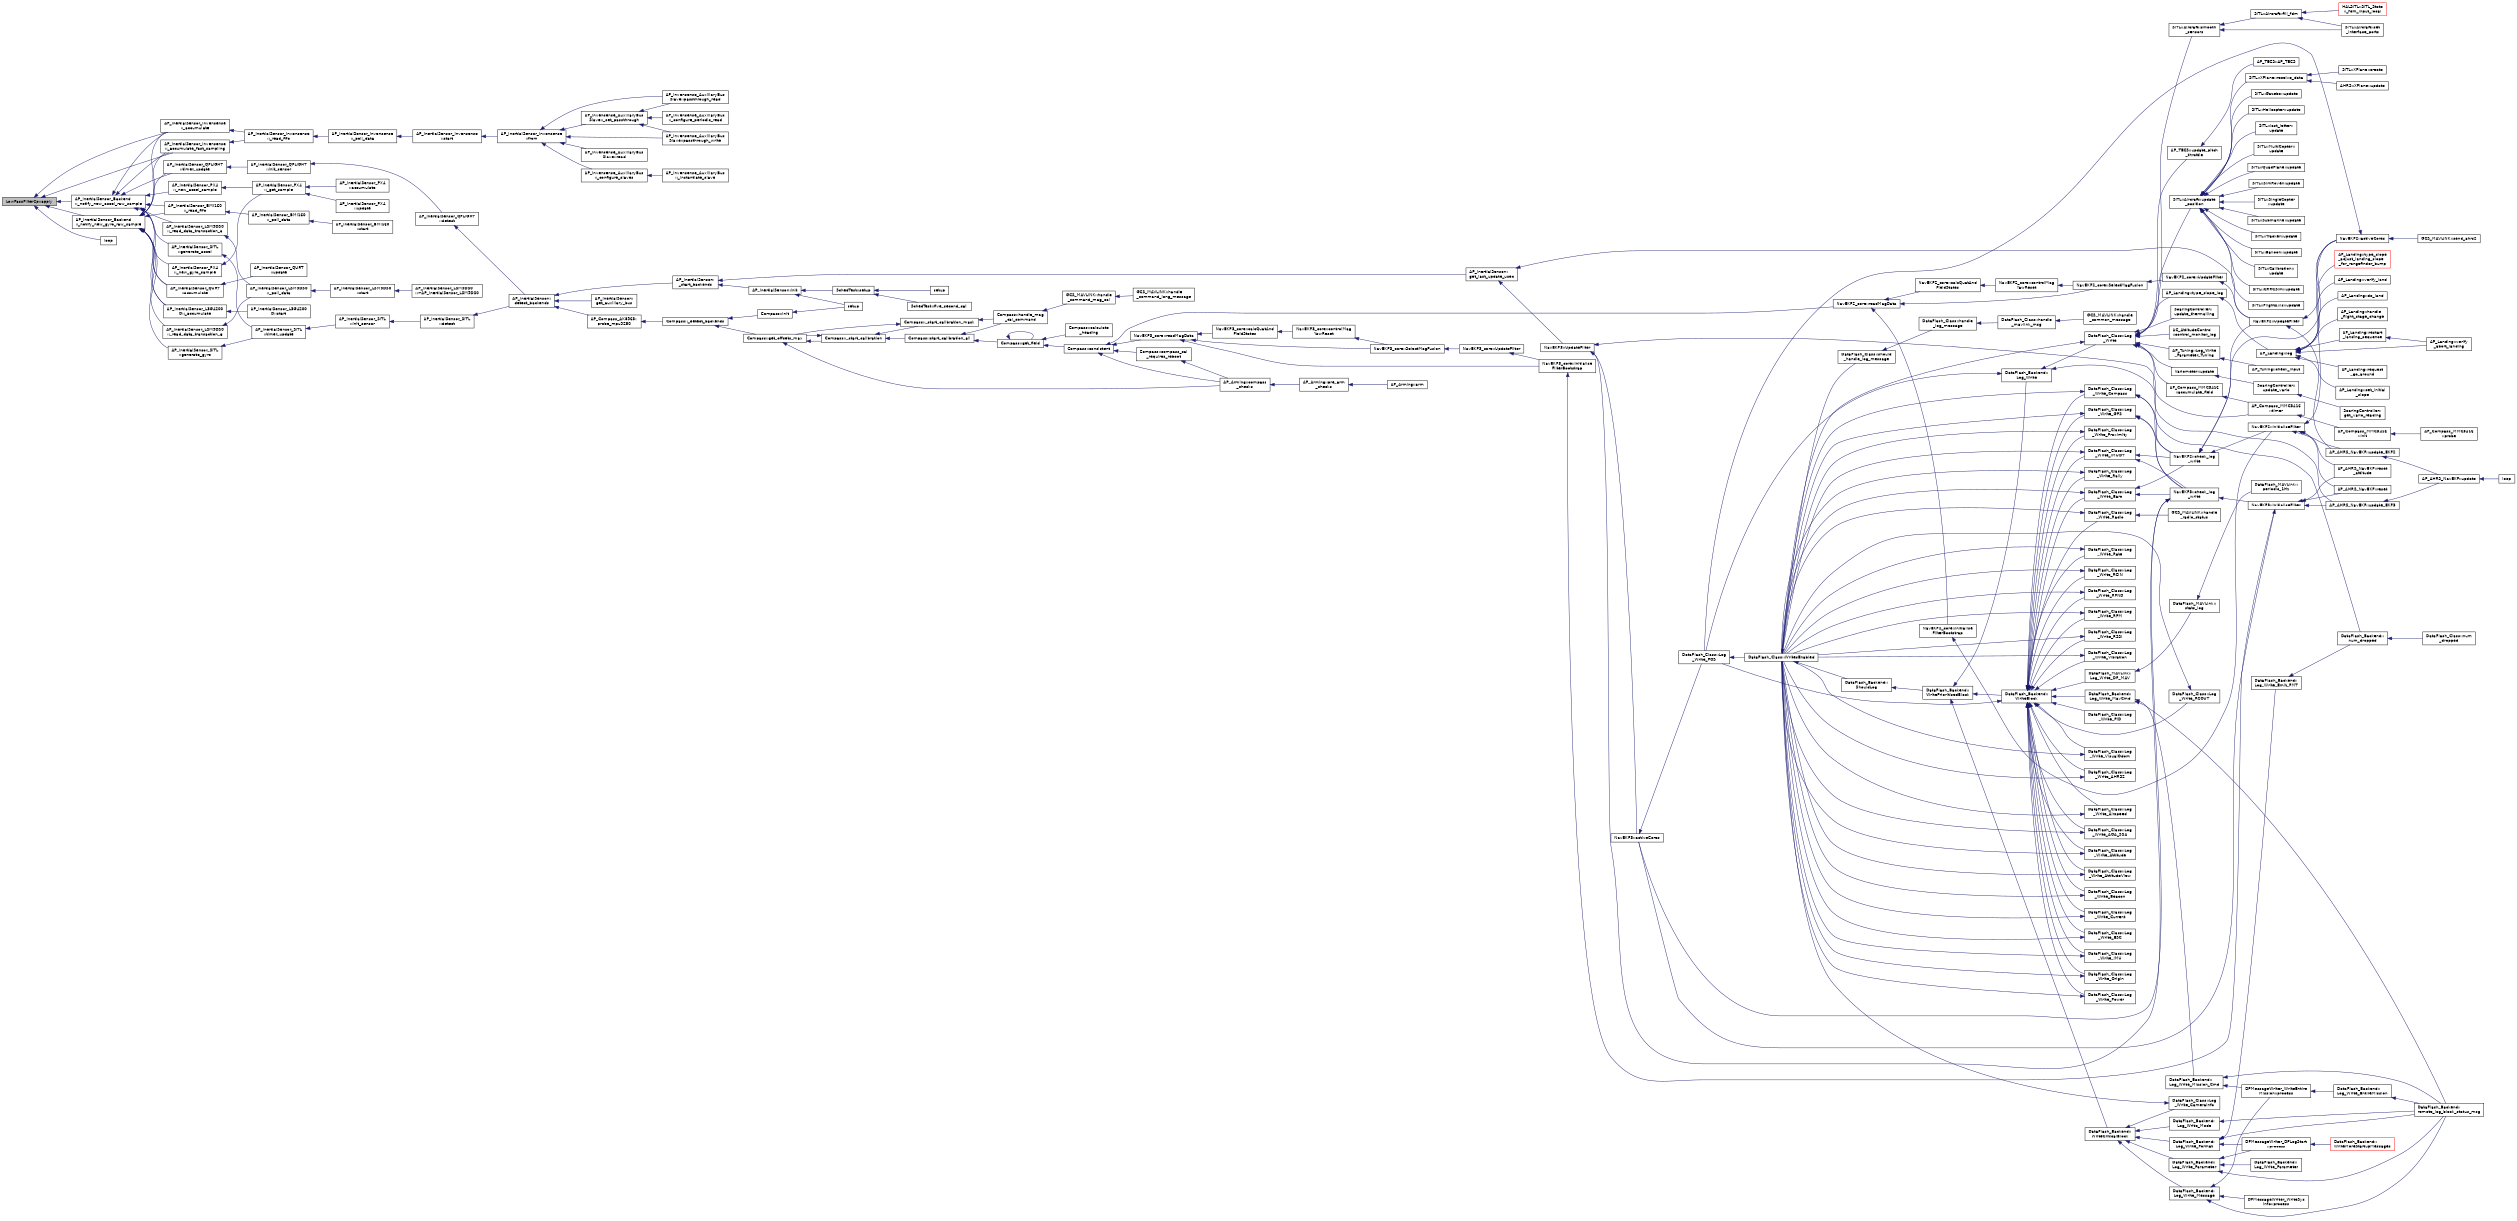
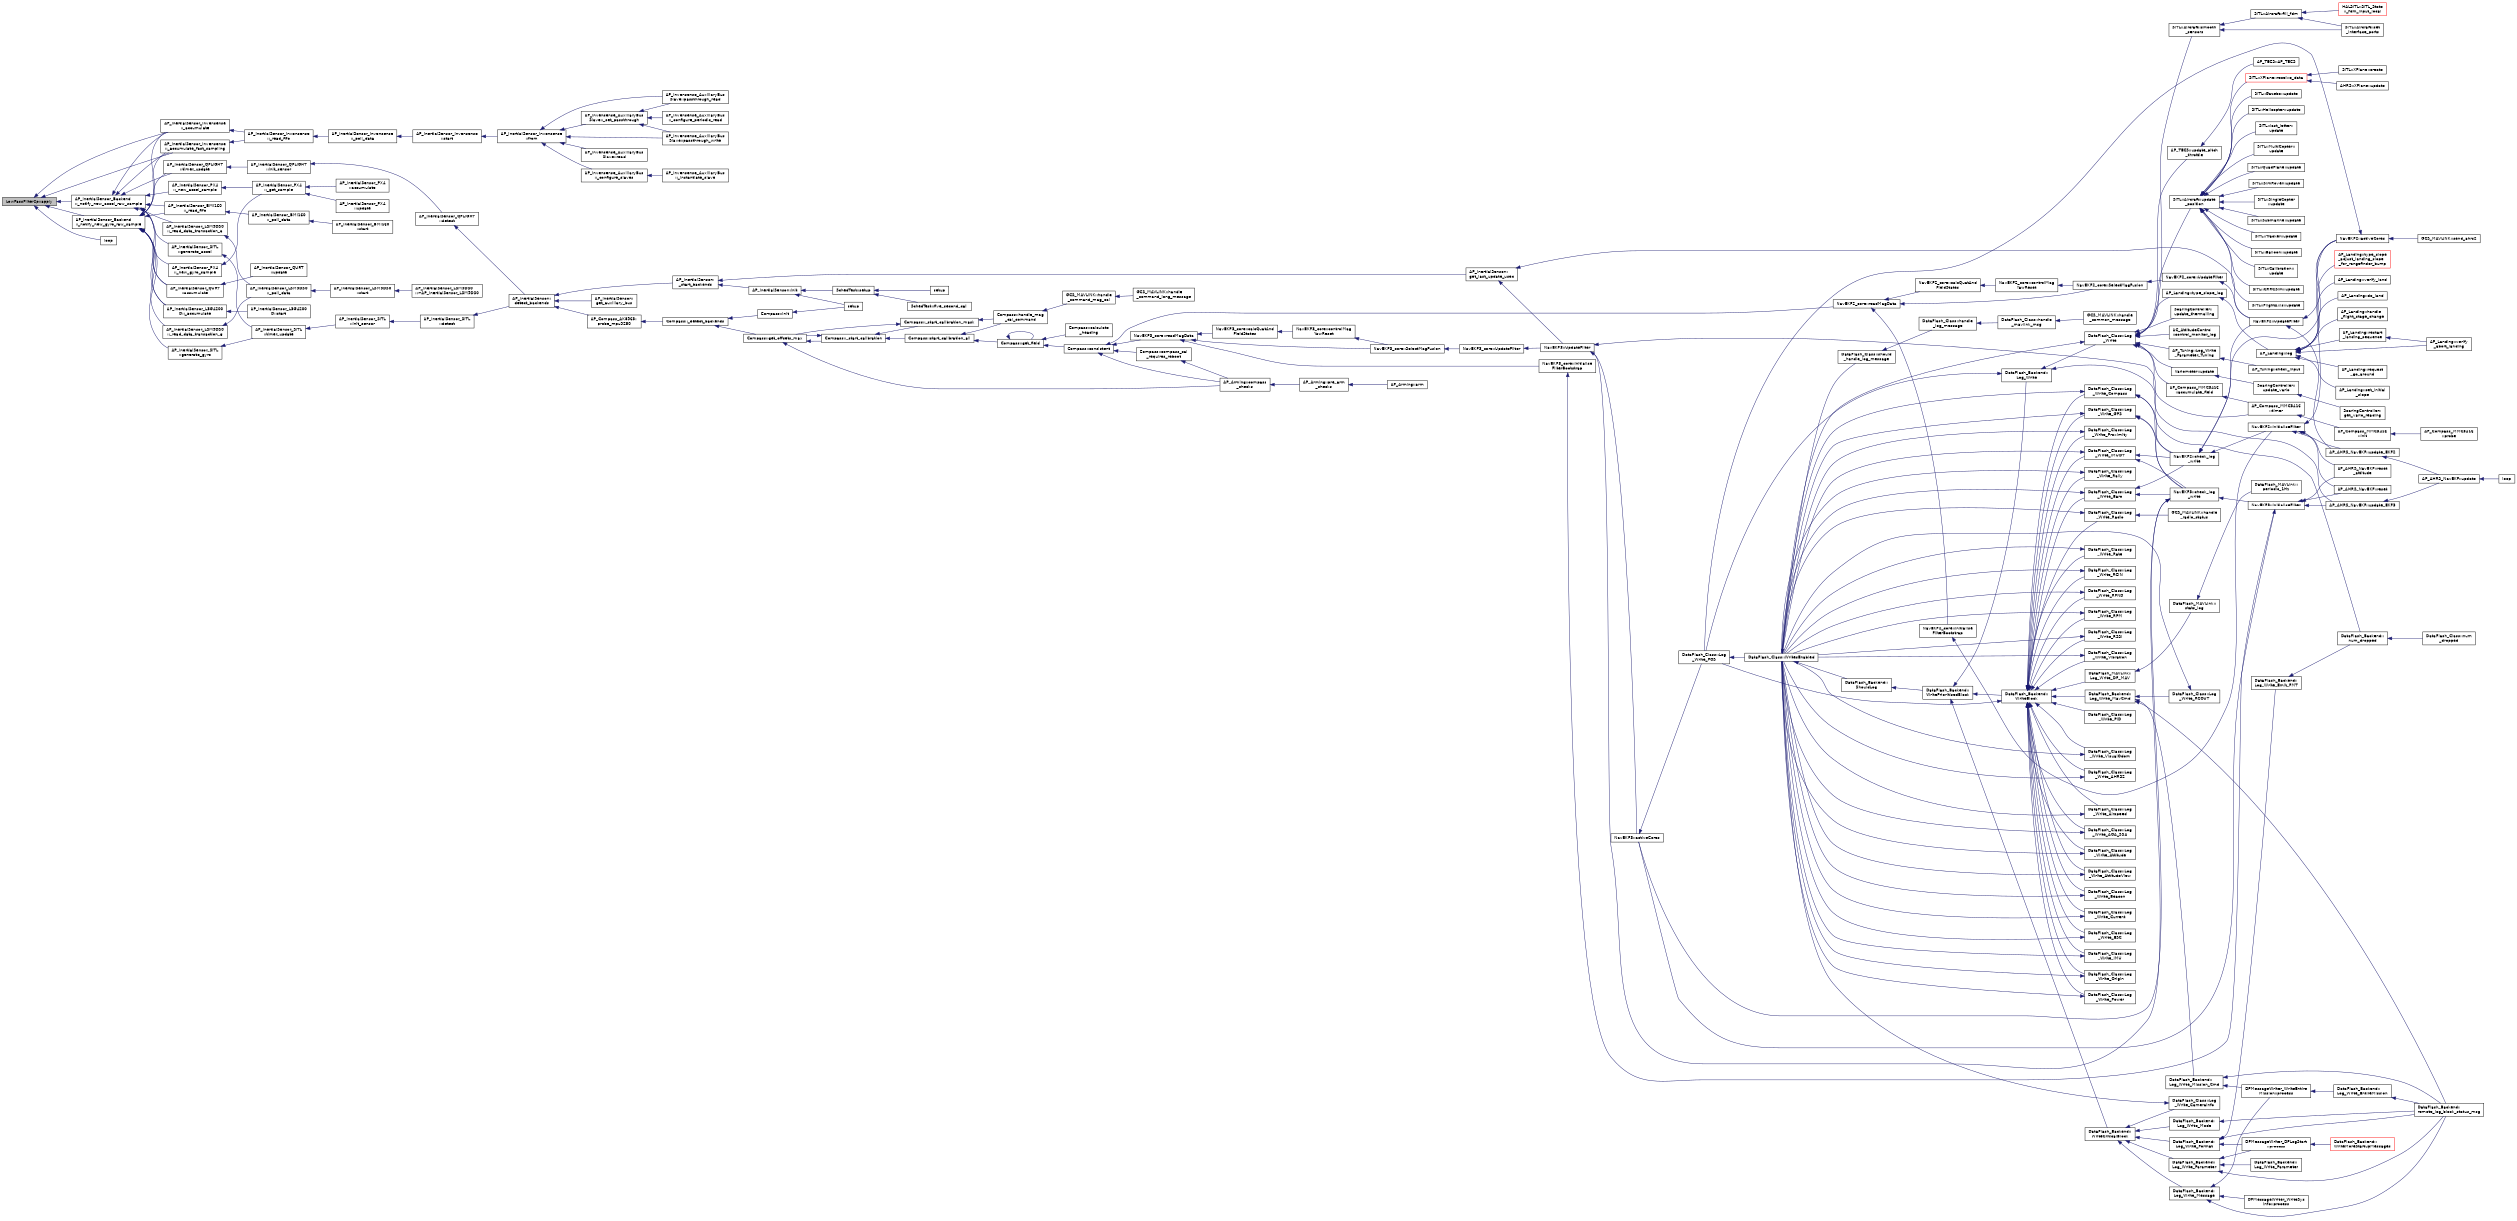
node "SITL::XPlane::receive_data": color black -> red
edge "NavEKF3_core::Initialise FilterBootstrap" -> "NavEKF3_core::UpdateFilter": now "NavEKF3::UpdateFilter" -> "NavEKF3_core::UpdateFilter"
edge "DataFlash_Class::Log _Write_RCOUT" -> "DataFlash_Backend:: WriteBlock": now "DataFlash_Class::Log _Write_RCOUT" -> "DataFlash_Backend:: Log_Write_MavCmd"
